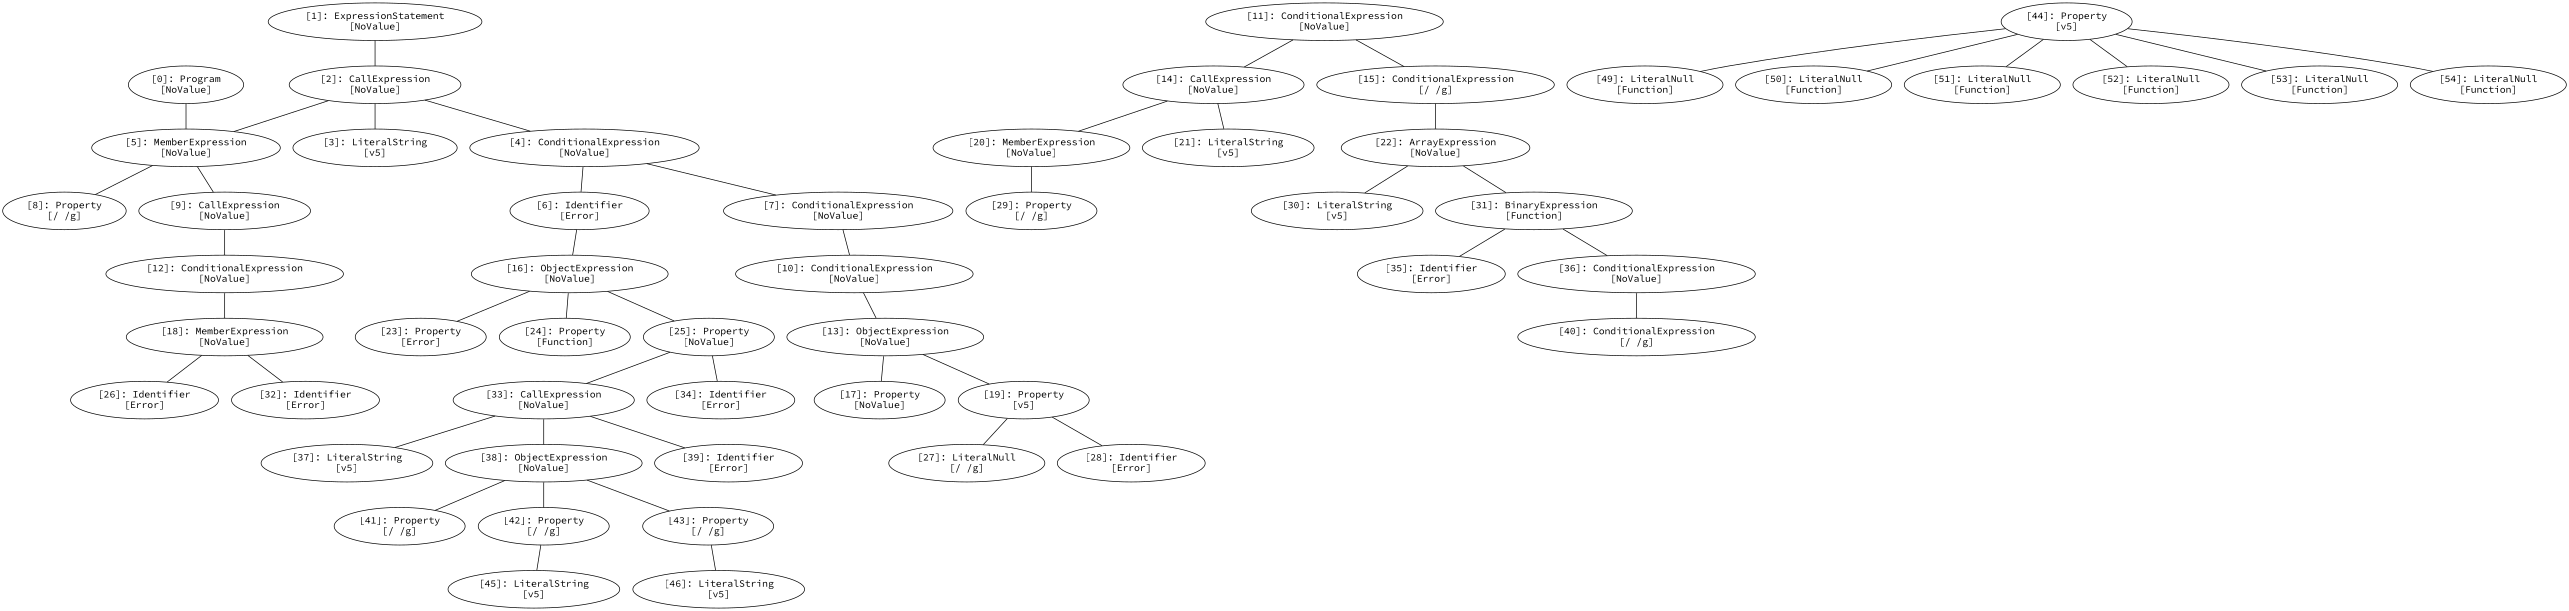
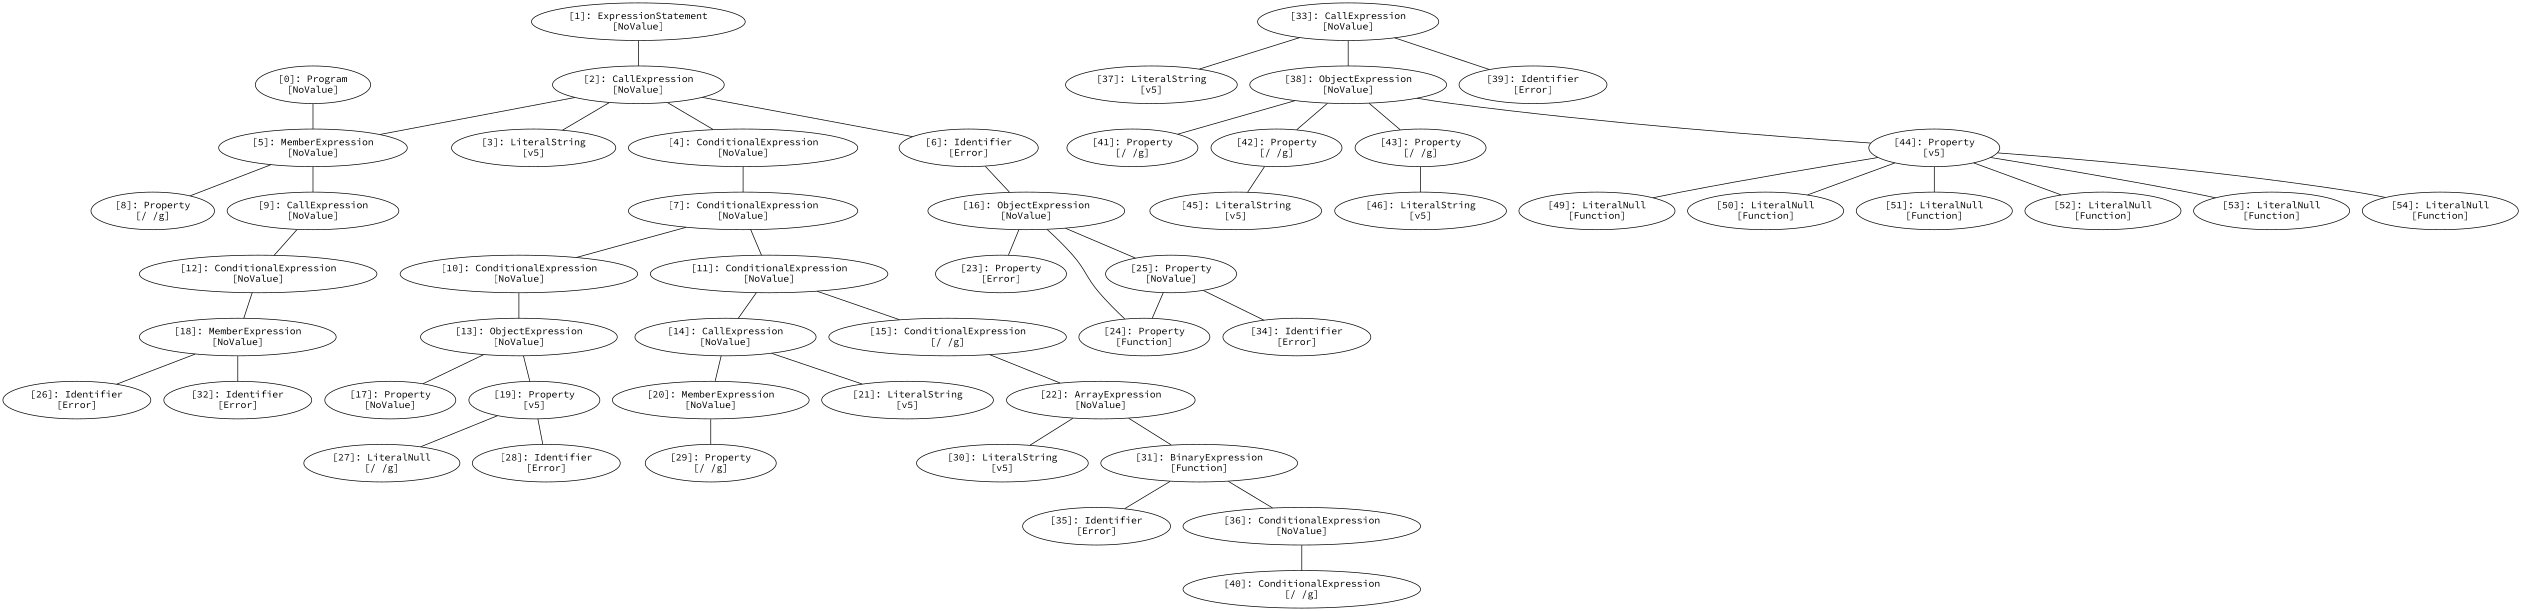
edge "[38]: ObjectExpression [NoValue]" -- "[44]: Property [v5]": added
edge "[4]: ConditionalExpression [NoValue]" -- "[6]: Identifier [Error]": now "[2]: CallExpression [NoValue]" -- "[6]: Identifier [Error]"
edge "[7]: ConditionalExpression [NoValue]" -- "[11]: ConditionalExpression [NoValue]": added
edge "[25]: Property [NoValue]" -- "[33]: CallExpression [NoValue]": now "[25]: Property [NoValue]" -- "[24]: Property [Function]"
